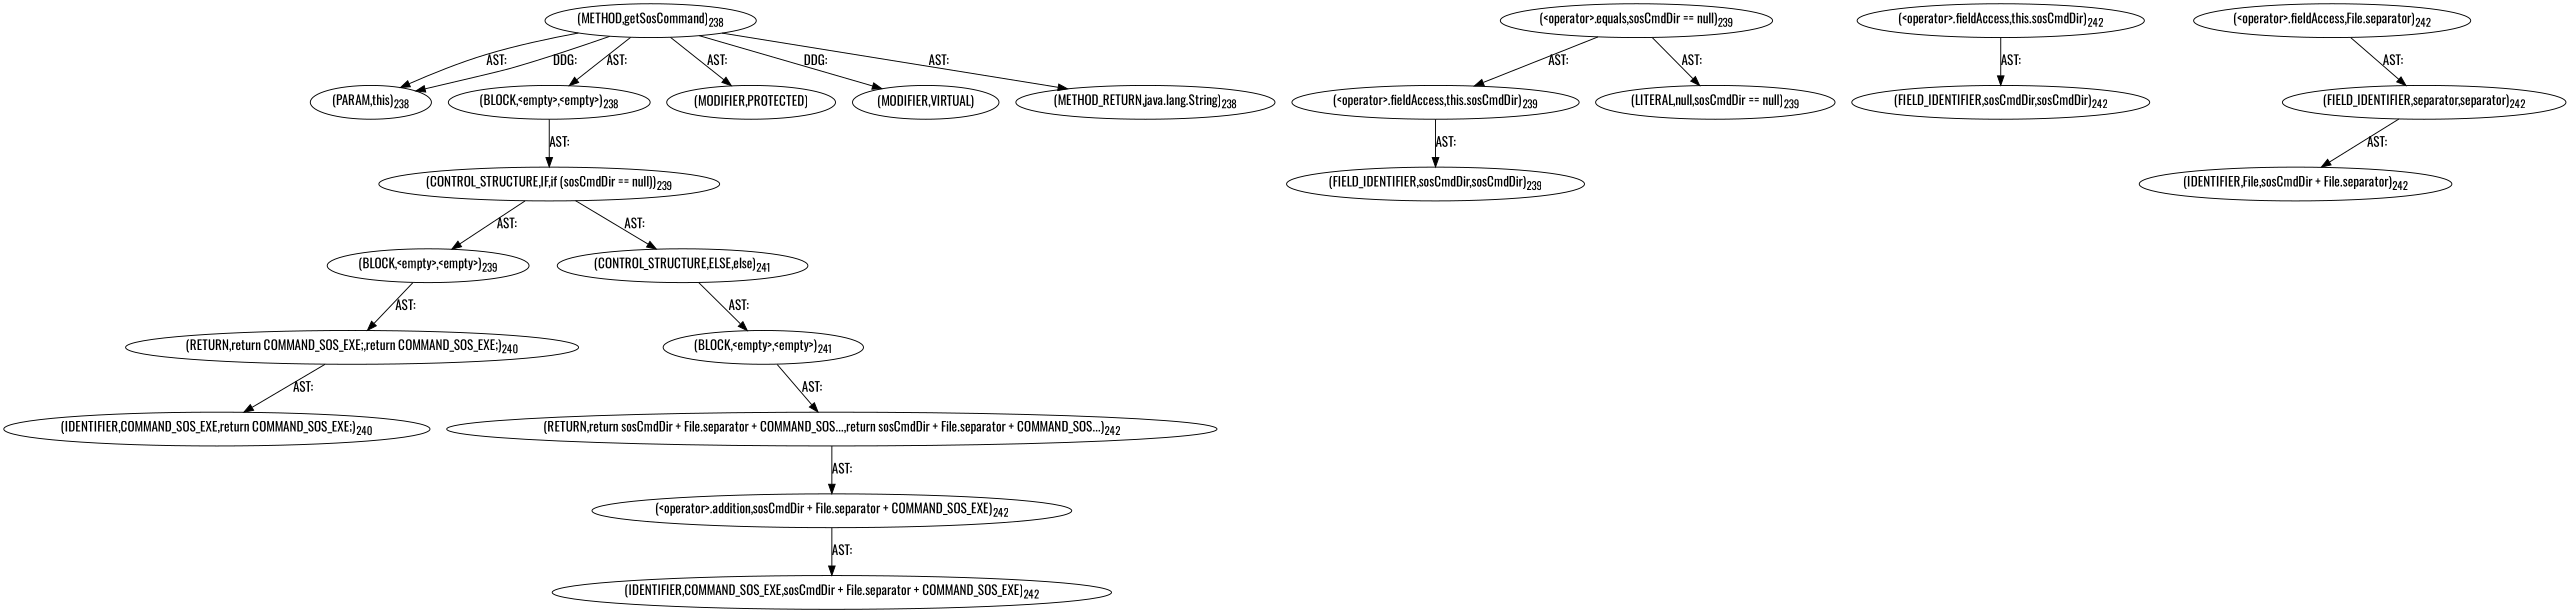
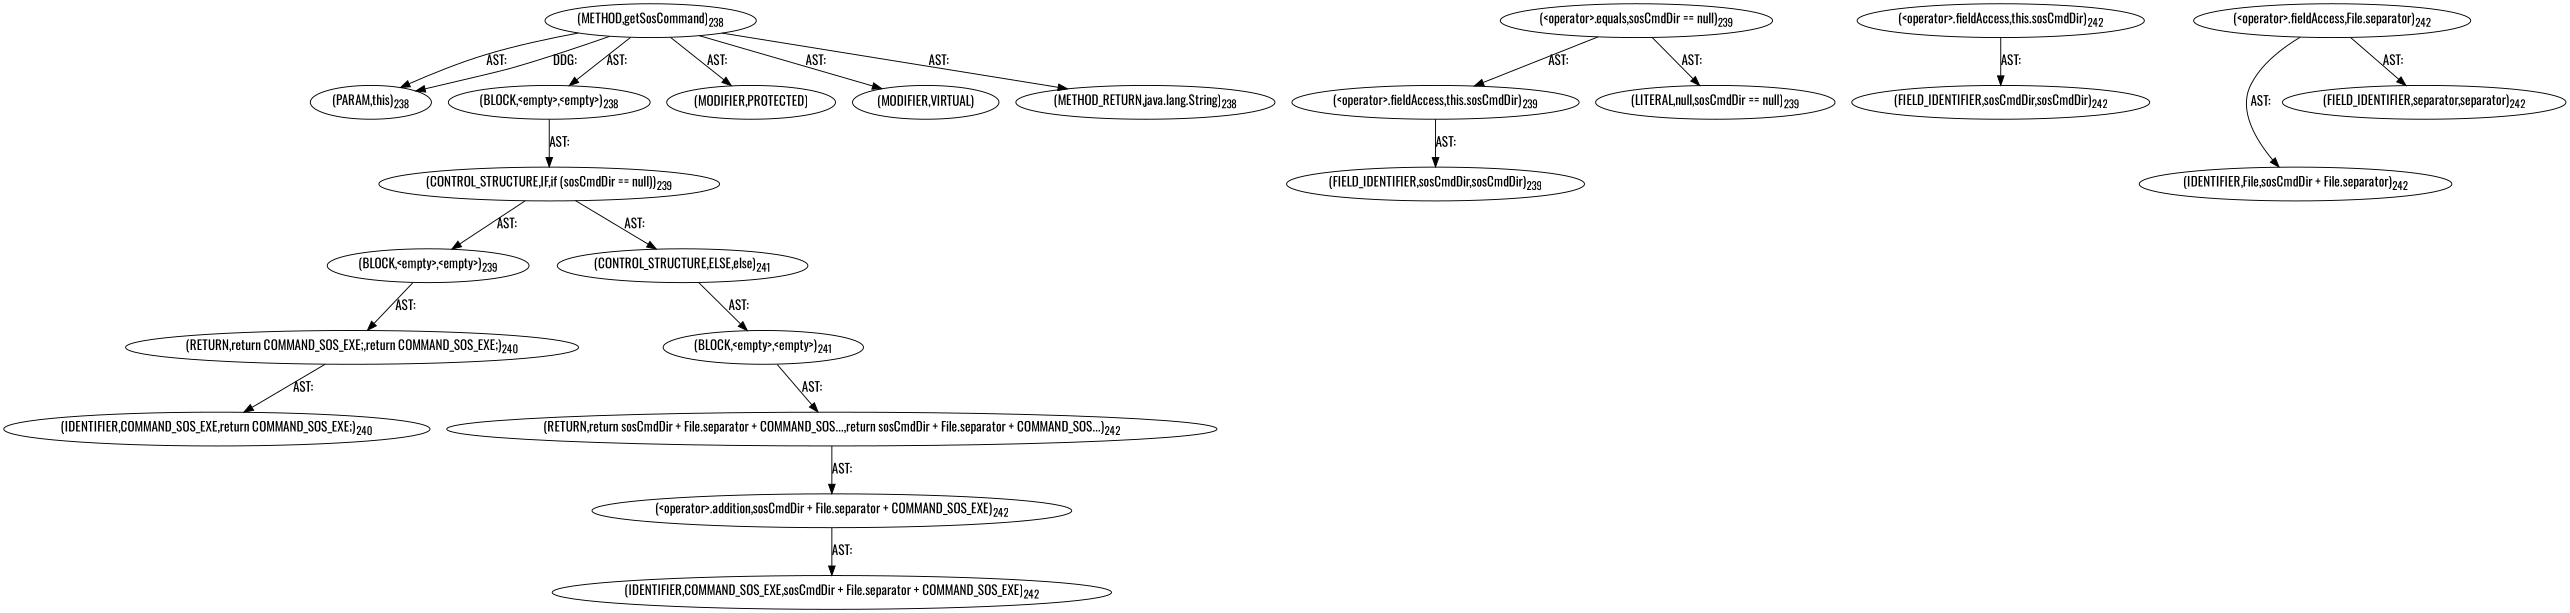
edge "(METHOD,getSosCommand)" -> "(MODIFIER,VIRTUAL)": label "DDG: " -> "AST: "
edge "(FIELD_IDENTIFIER,separator,separator)" -> "(IDENTIFIER,File,sosCmdDir + File.separator)": now "(<operator>.fieldAccess,File.separator)" -> "(IDENTIFIER,File,sosCmdDir + File.separator)"
